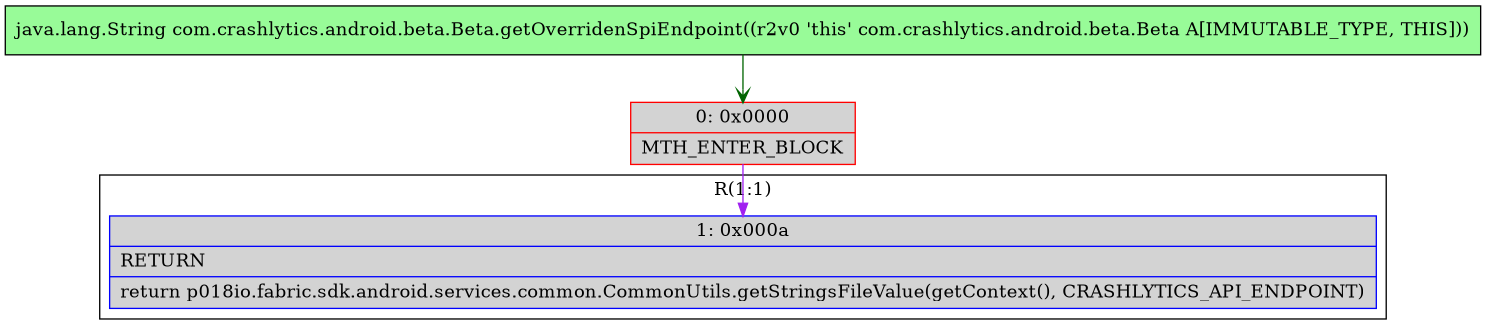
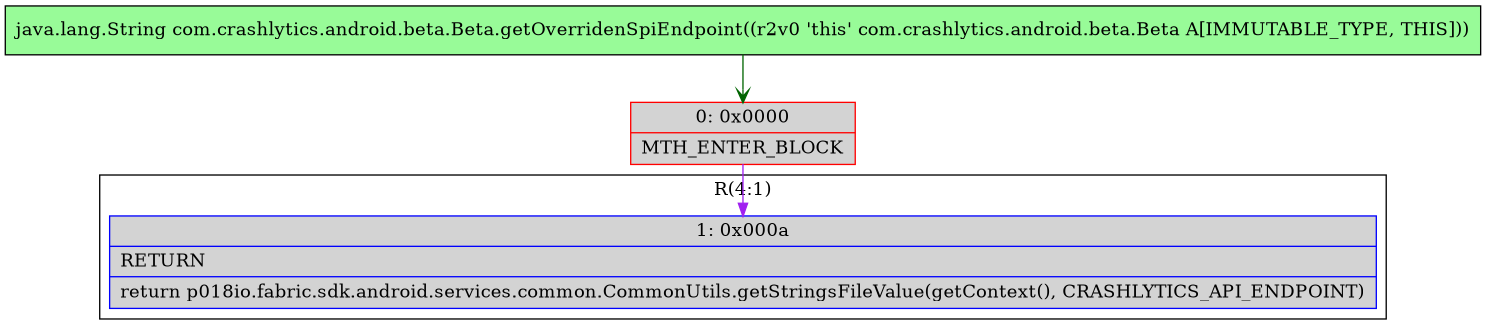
cluster "R(1:1)": label "R(1:1)" -> "R(4:1)"
